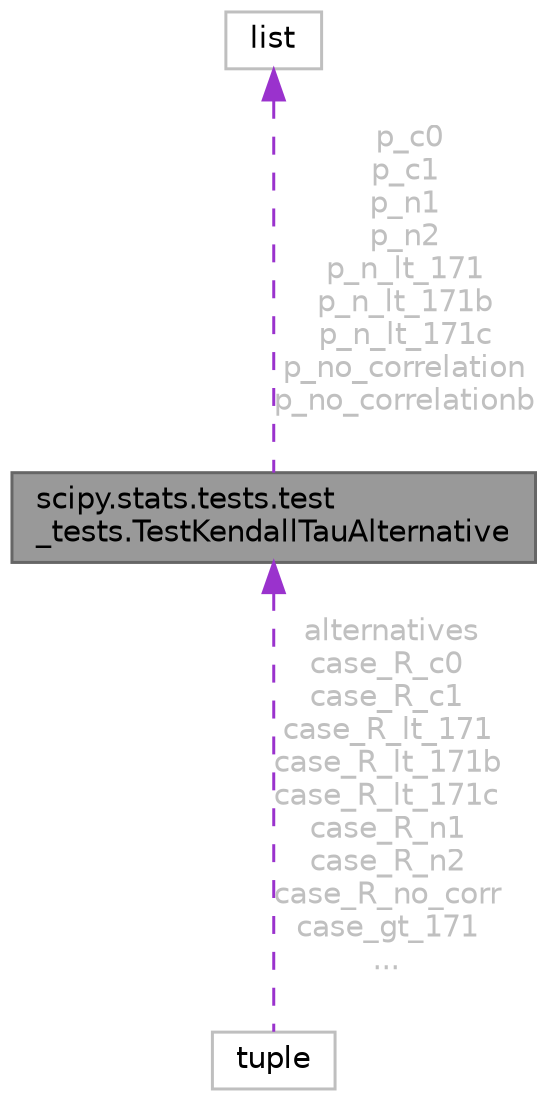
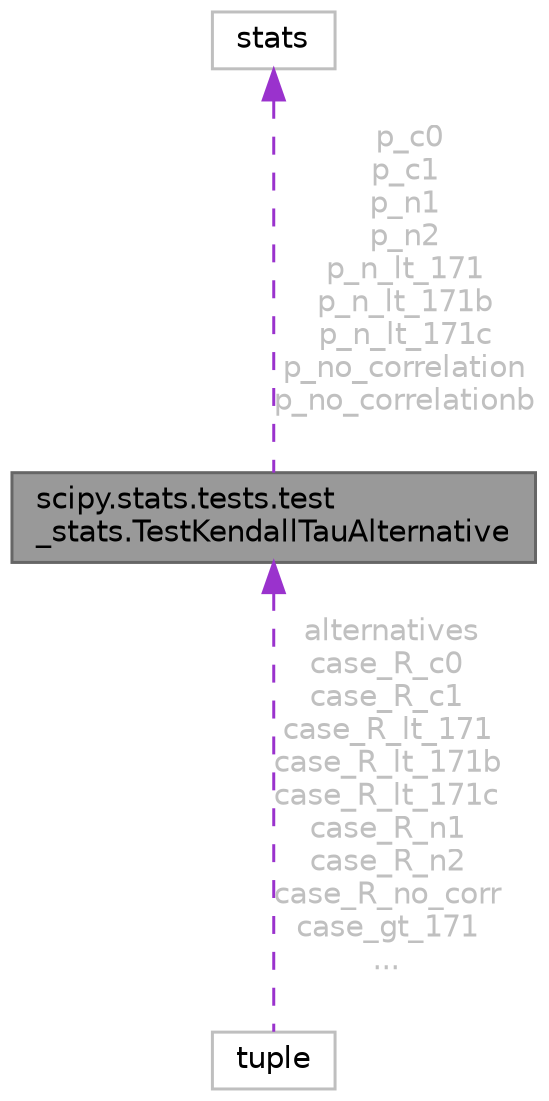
node "list": label "list" -> "stats"
node "scipy.stats.tests.test _tests.TestKendallTauAlternative": label "scipy.stats.tests.test _tests.TestKendallTauAlternative" -> "scipy.stats.tests.test _stats.TestKendallTauAlternative"
